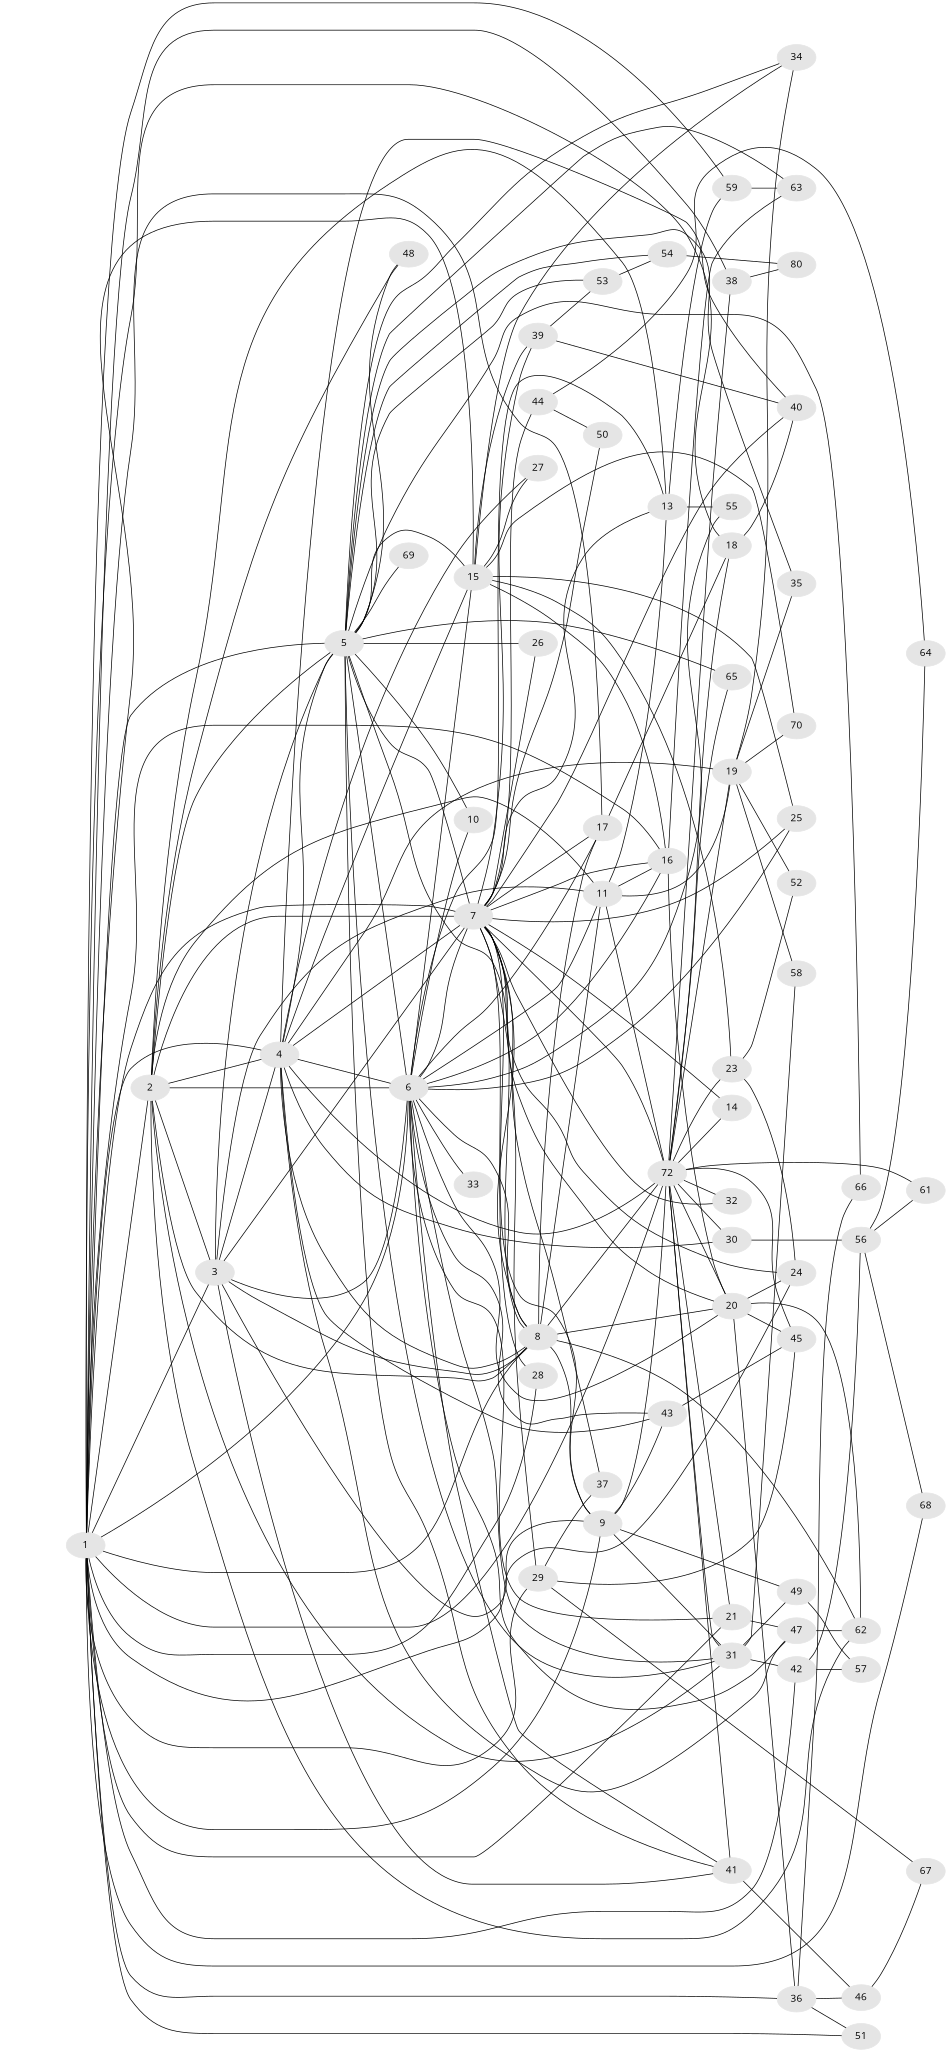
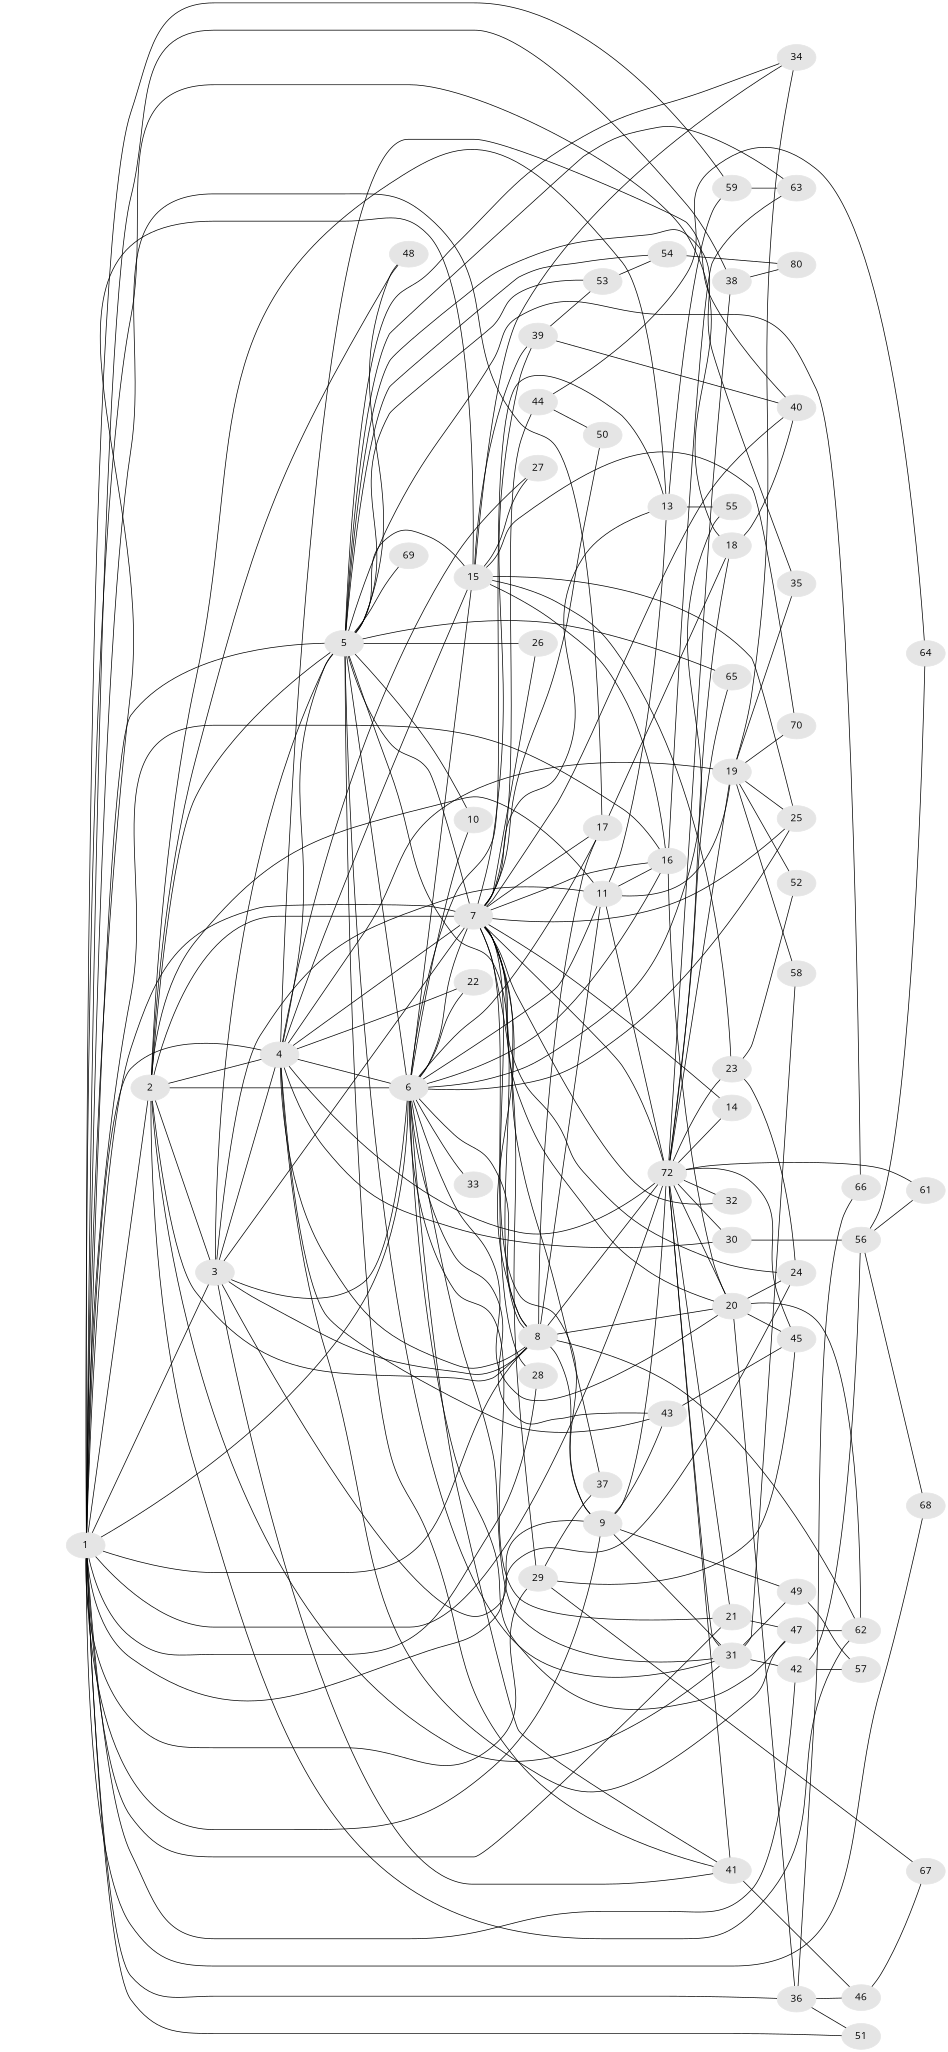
edge "19" -- "25": added
node "22": added
